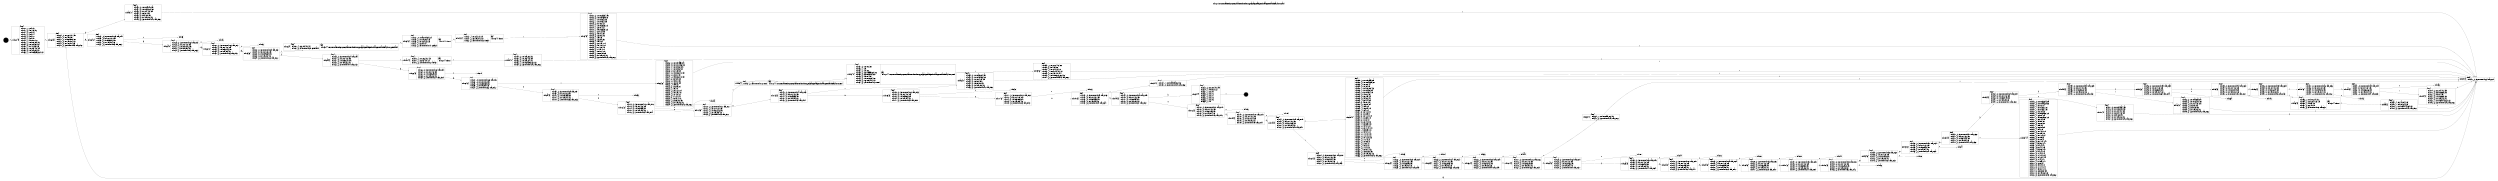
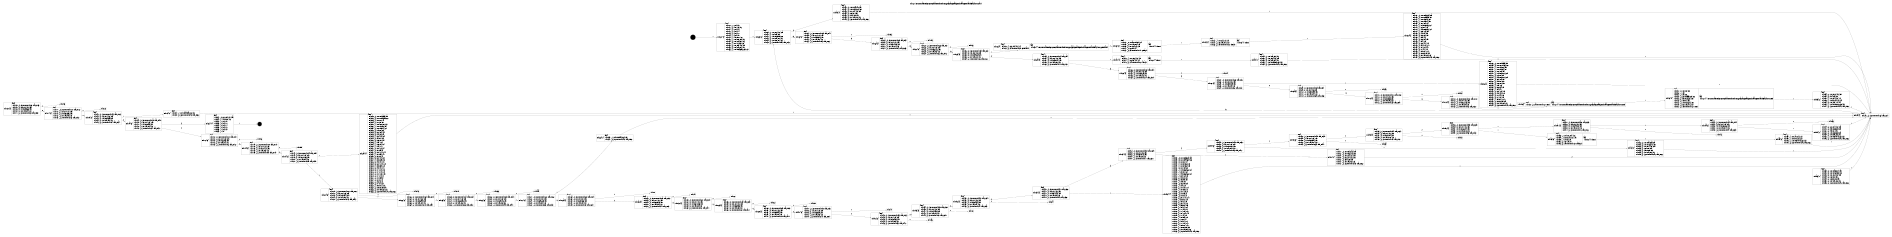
node "0x401745 [25]": removed
